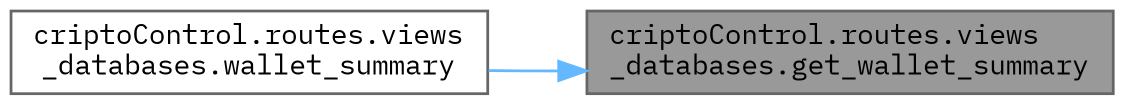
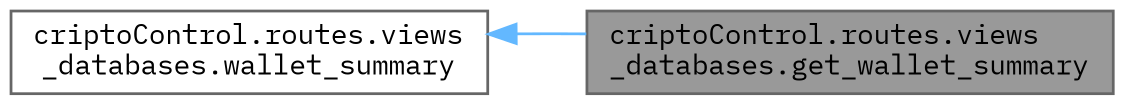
edge "criptoControl.routes.views _databases.wallet_summary" -> "criptoControl.routes.views _databases.get_wallet_summary": reversed
